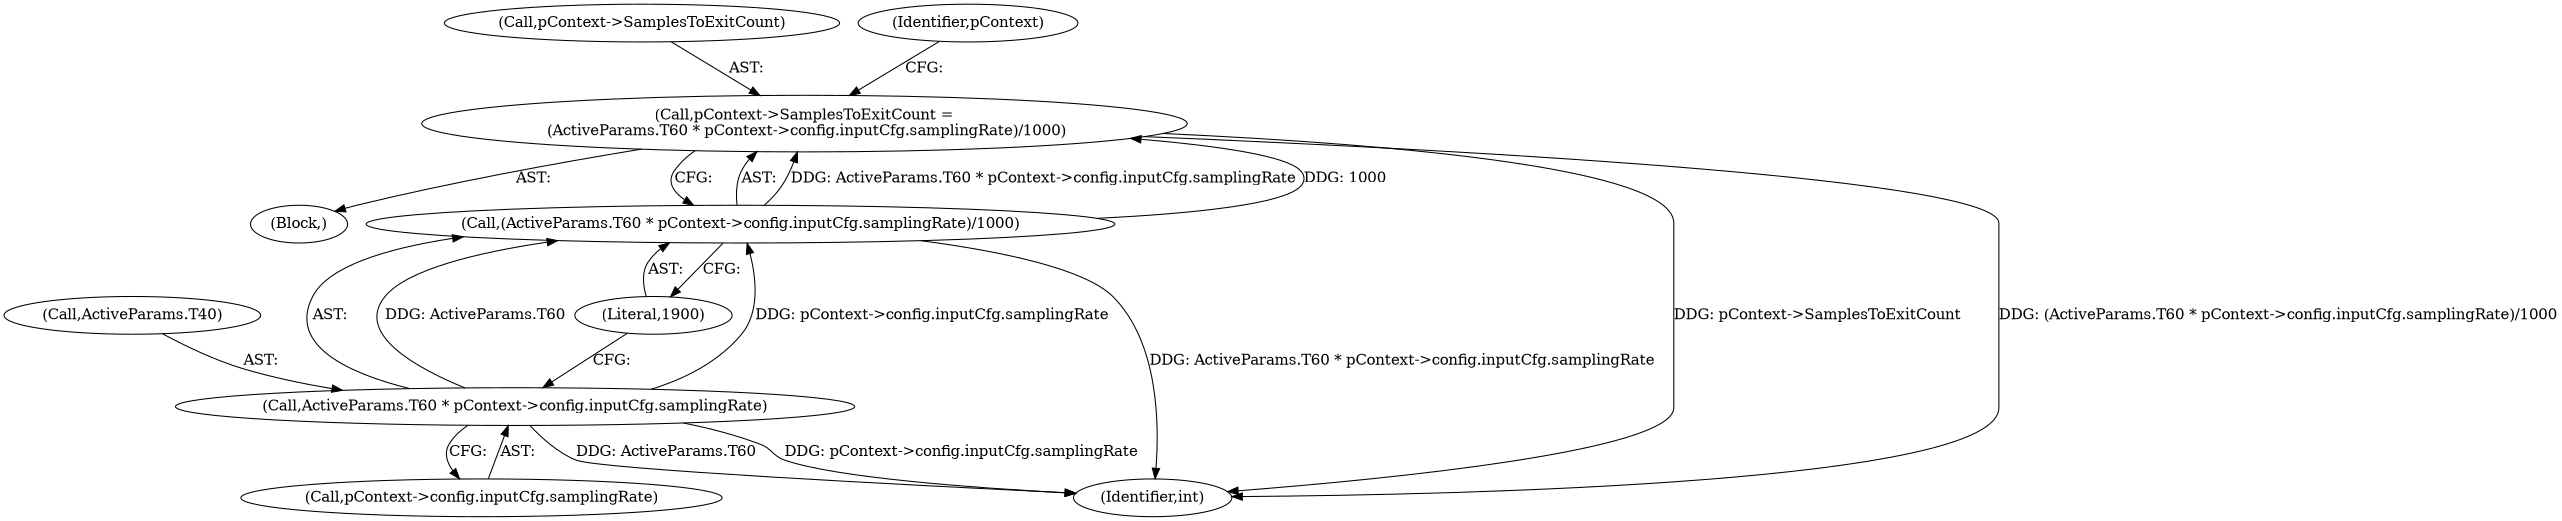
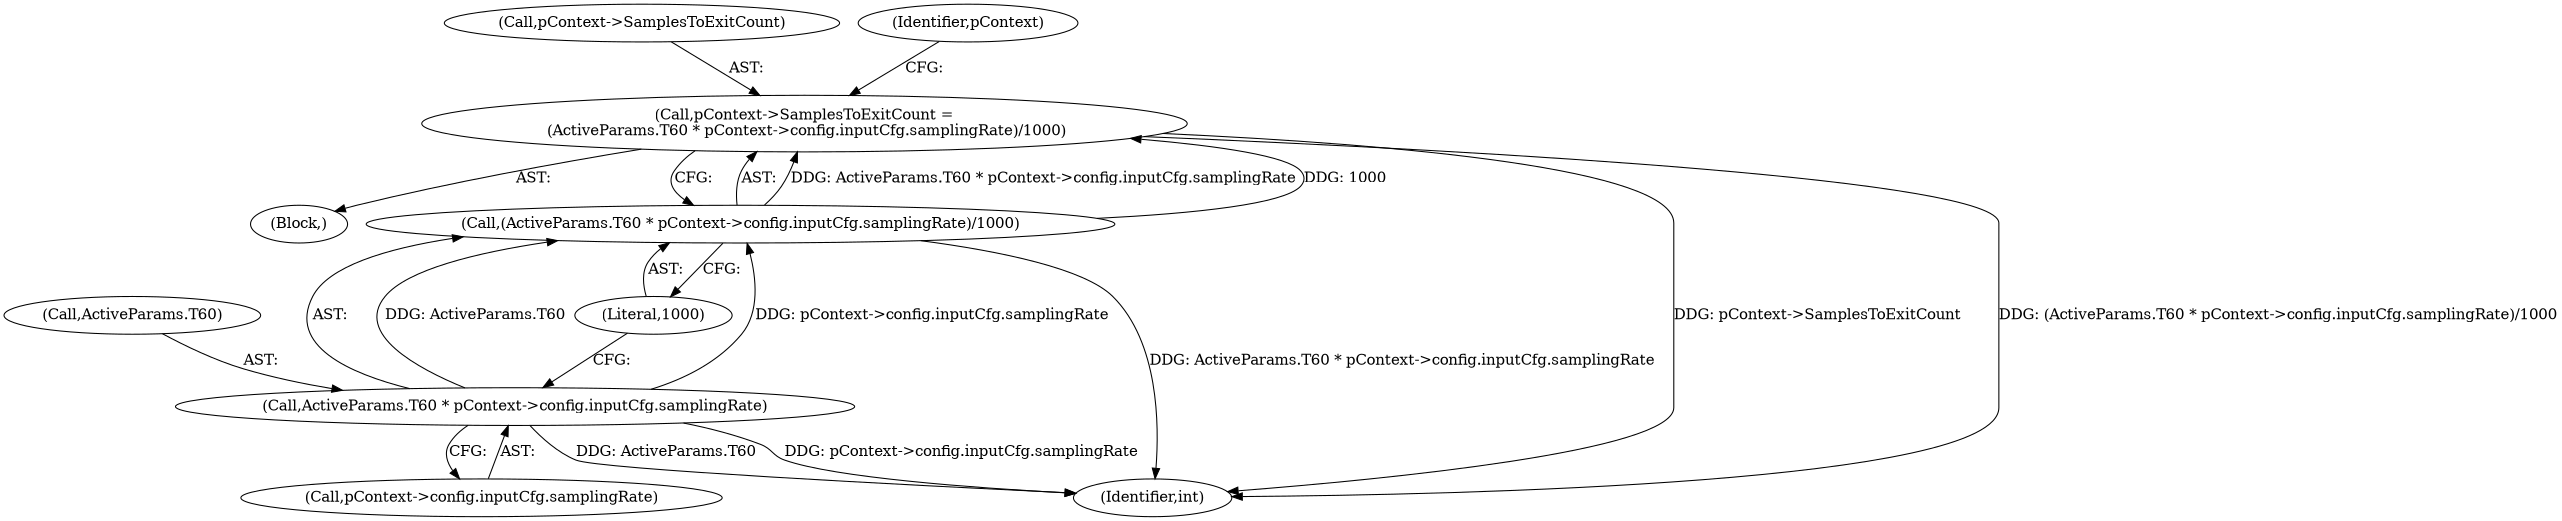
node "(Call,ActiveParams.T40)": label "(Call,ActiveParams.T40)" -> "(Call,ActiveParams.T60)"
node "(Literal,1900)": label "(Literal,1900)" -> "(Literal,1000)"
